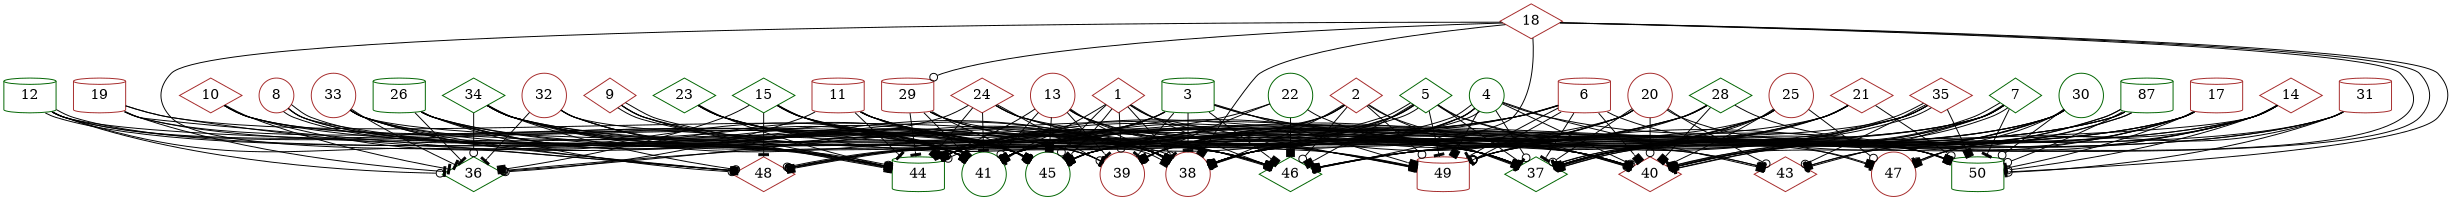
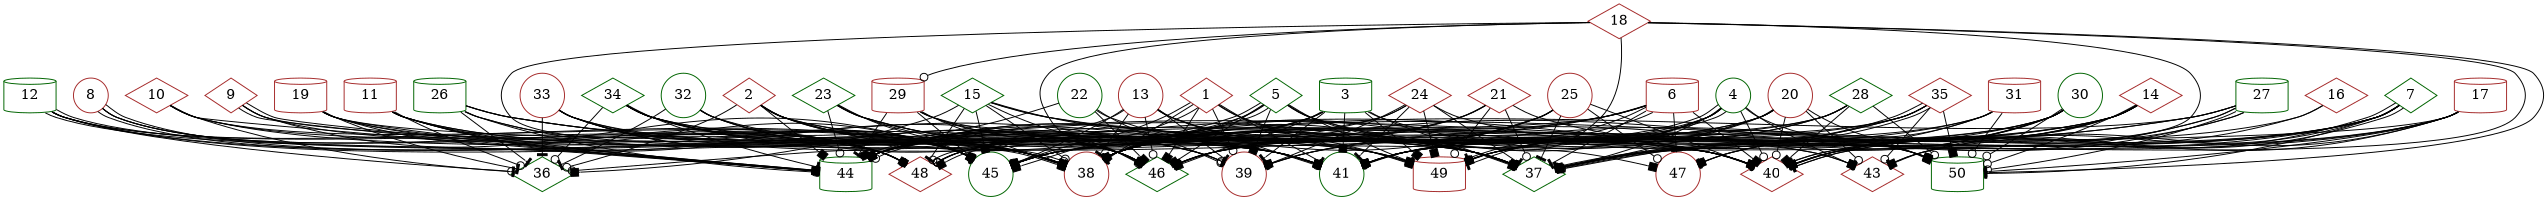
node "32": color brown -> darkgreen
node "87": label "87" -> "27"
node "16": added
